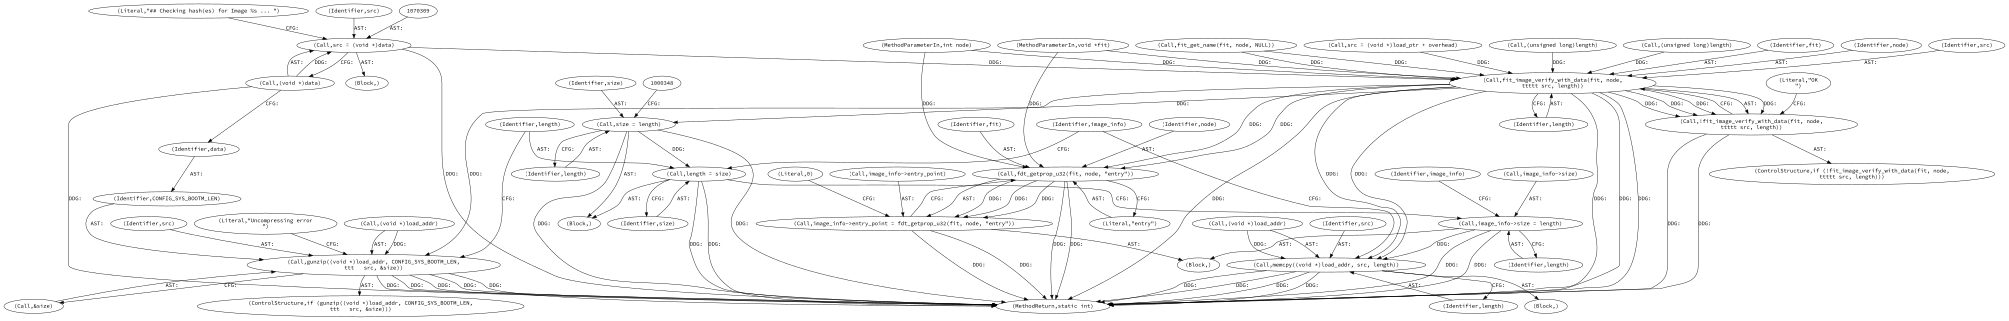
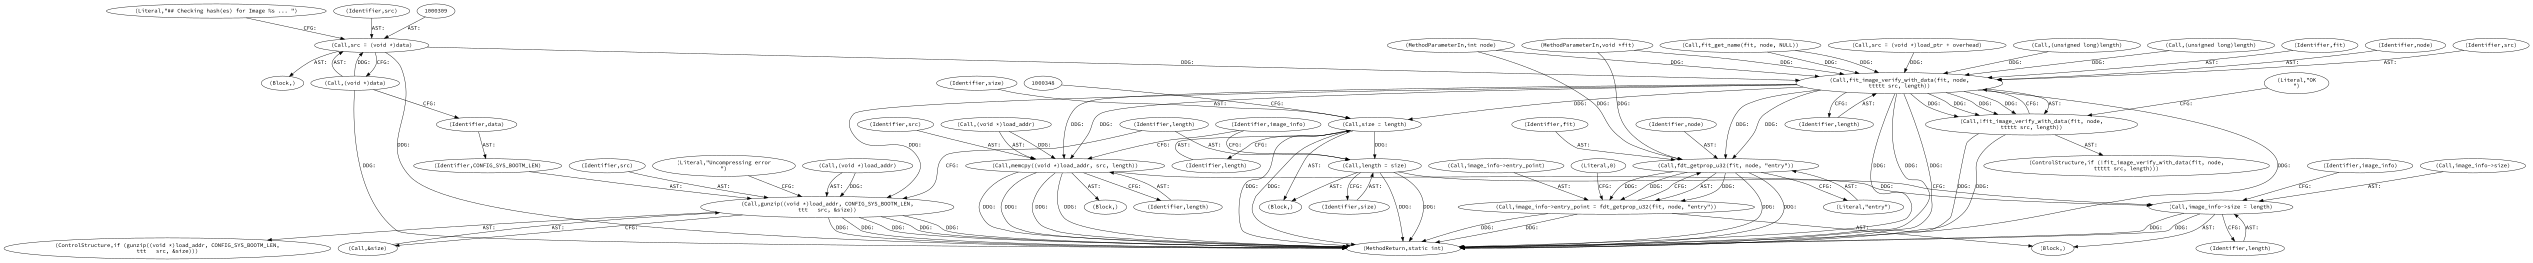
node "1070309": label "1070309" -> "1000309"
edge "(Call,image_info->size = length)" -> "(Call,memcpy((void *)load_addr, src, length))": reversed
